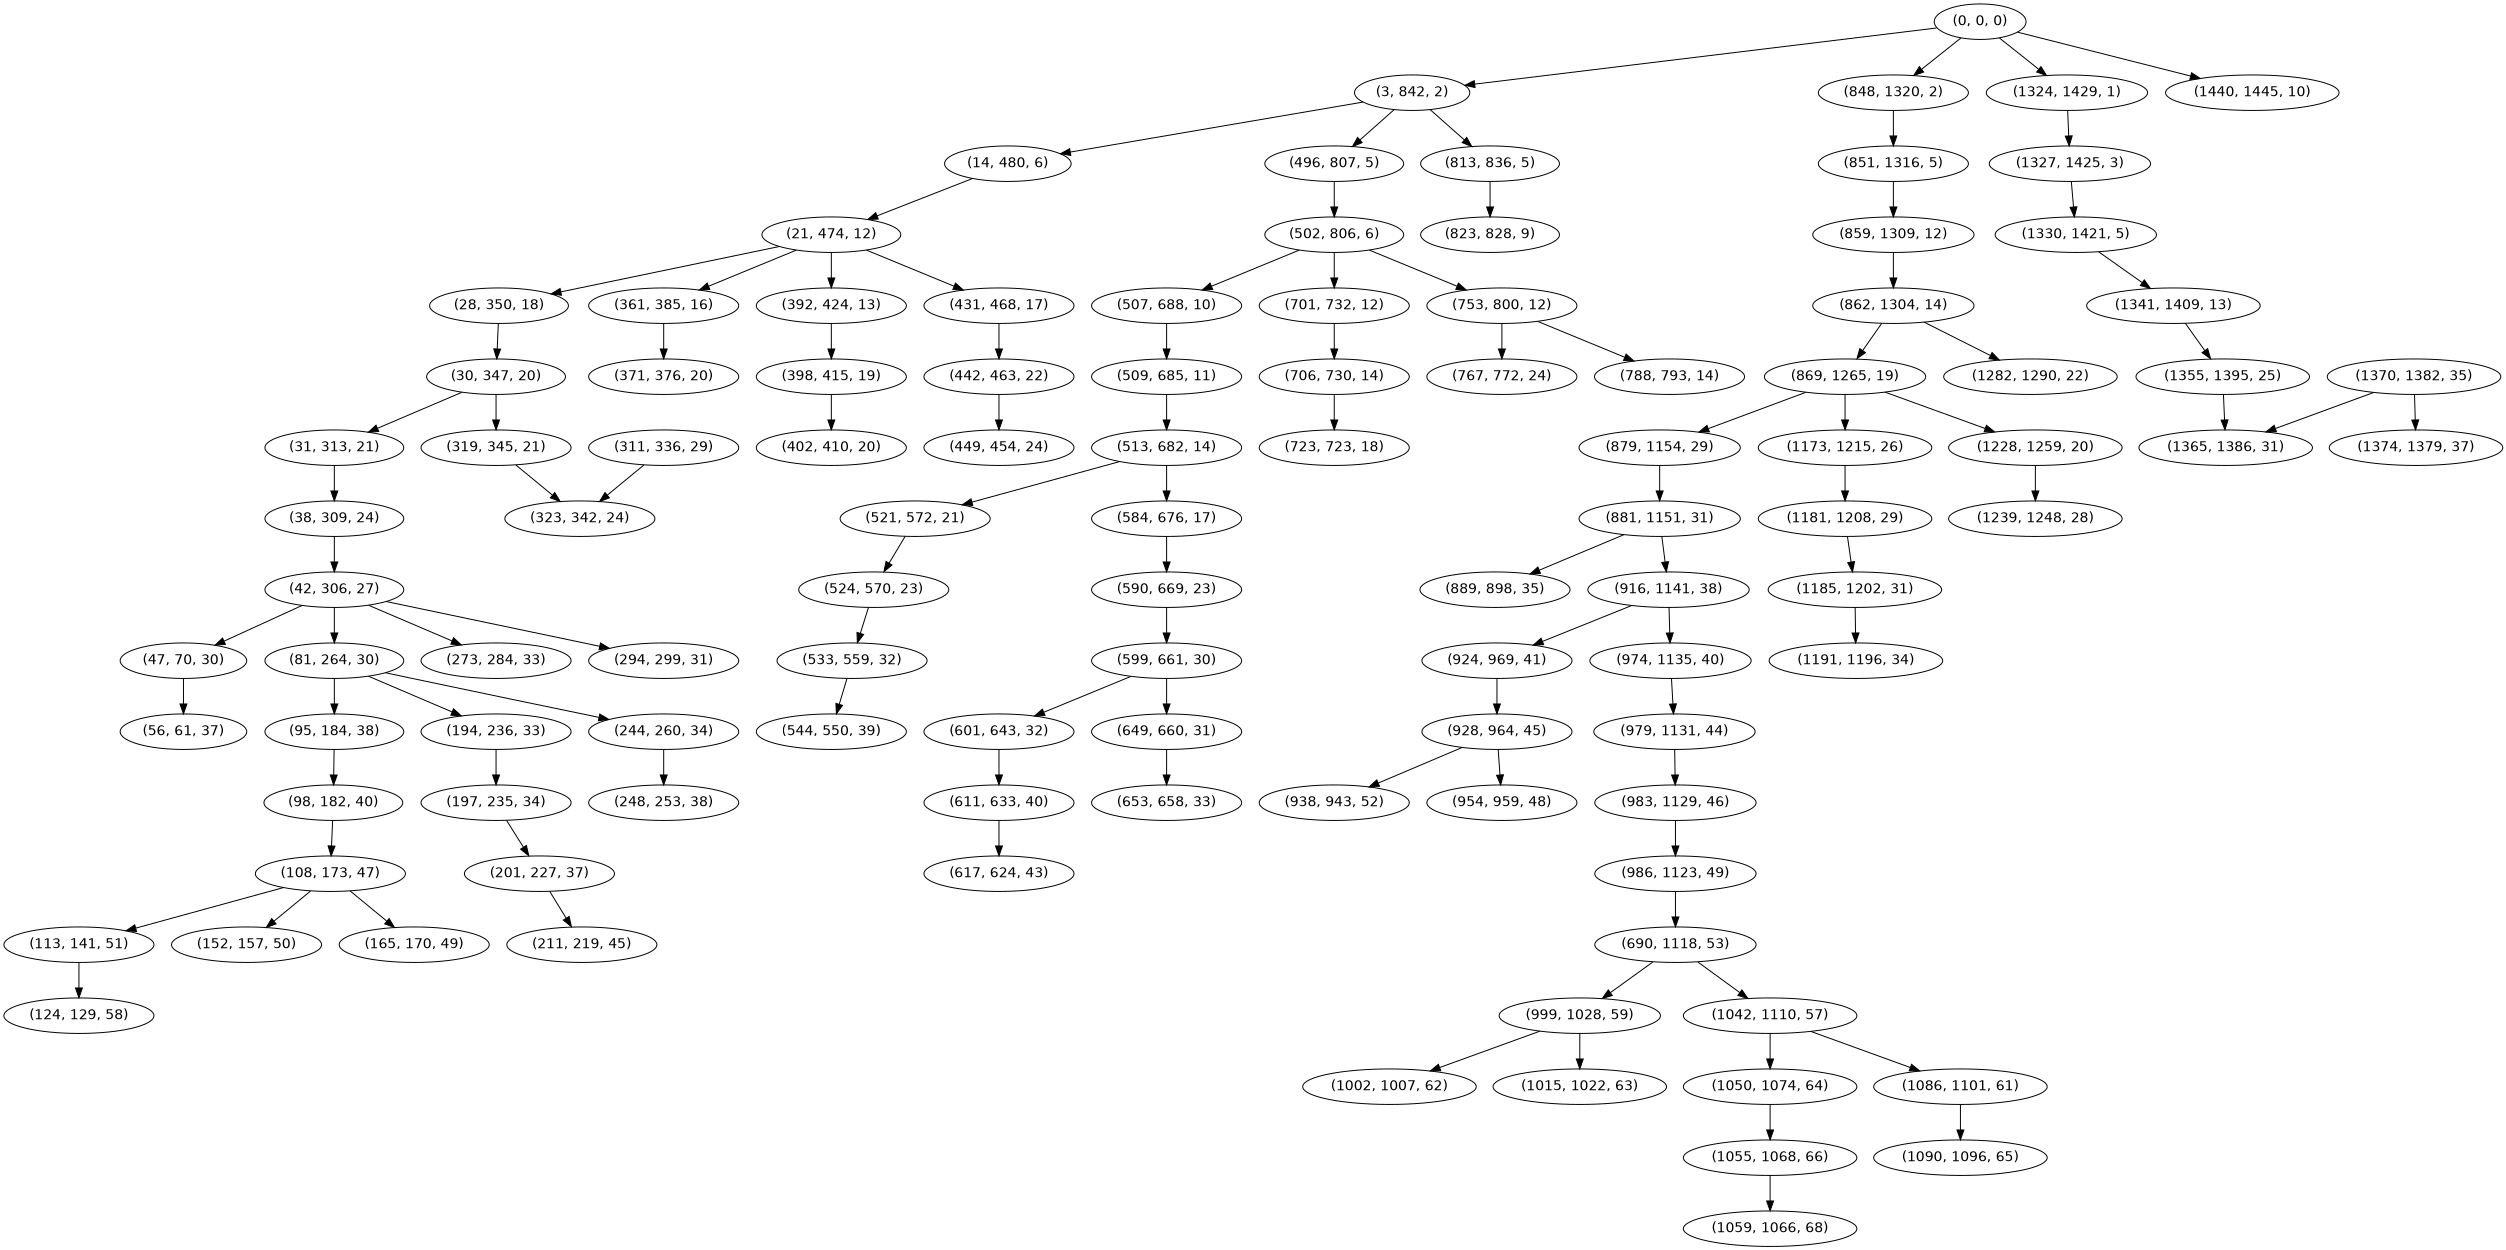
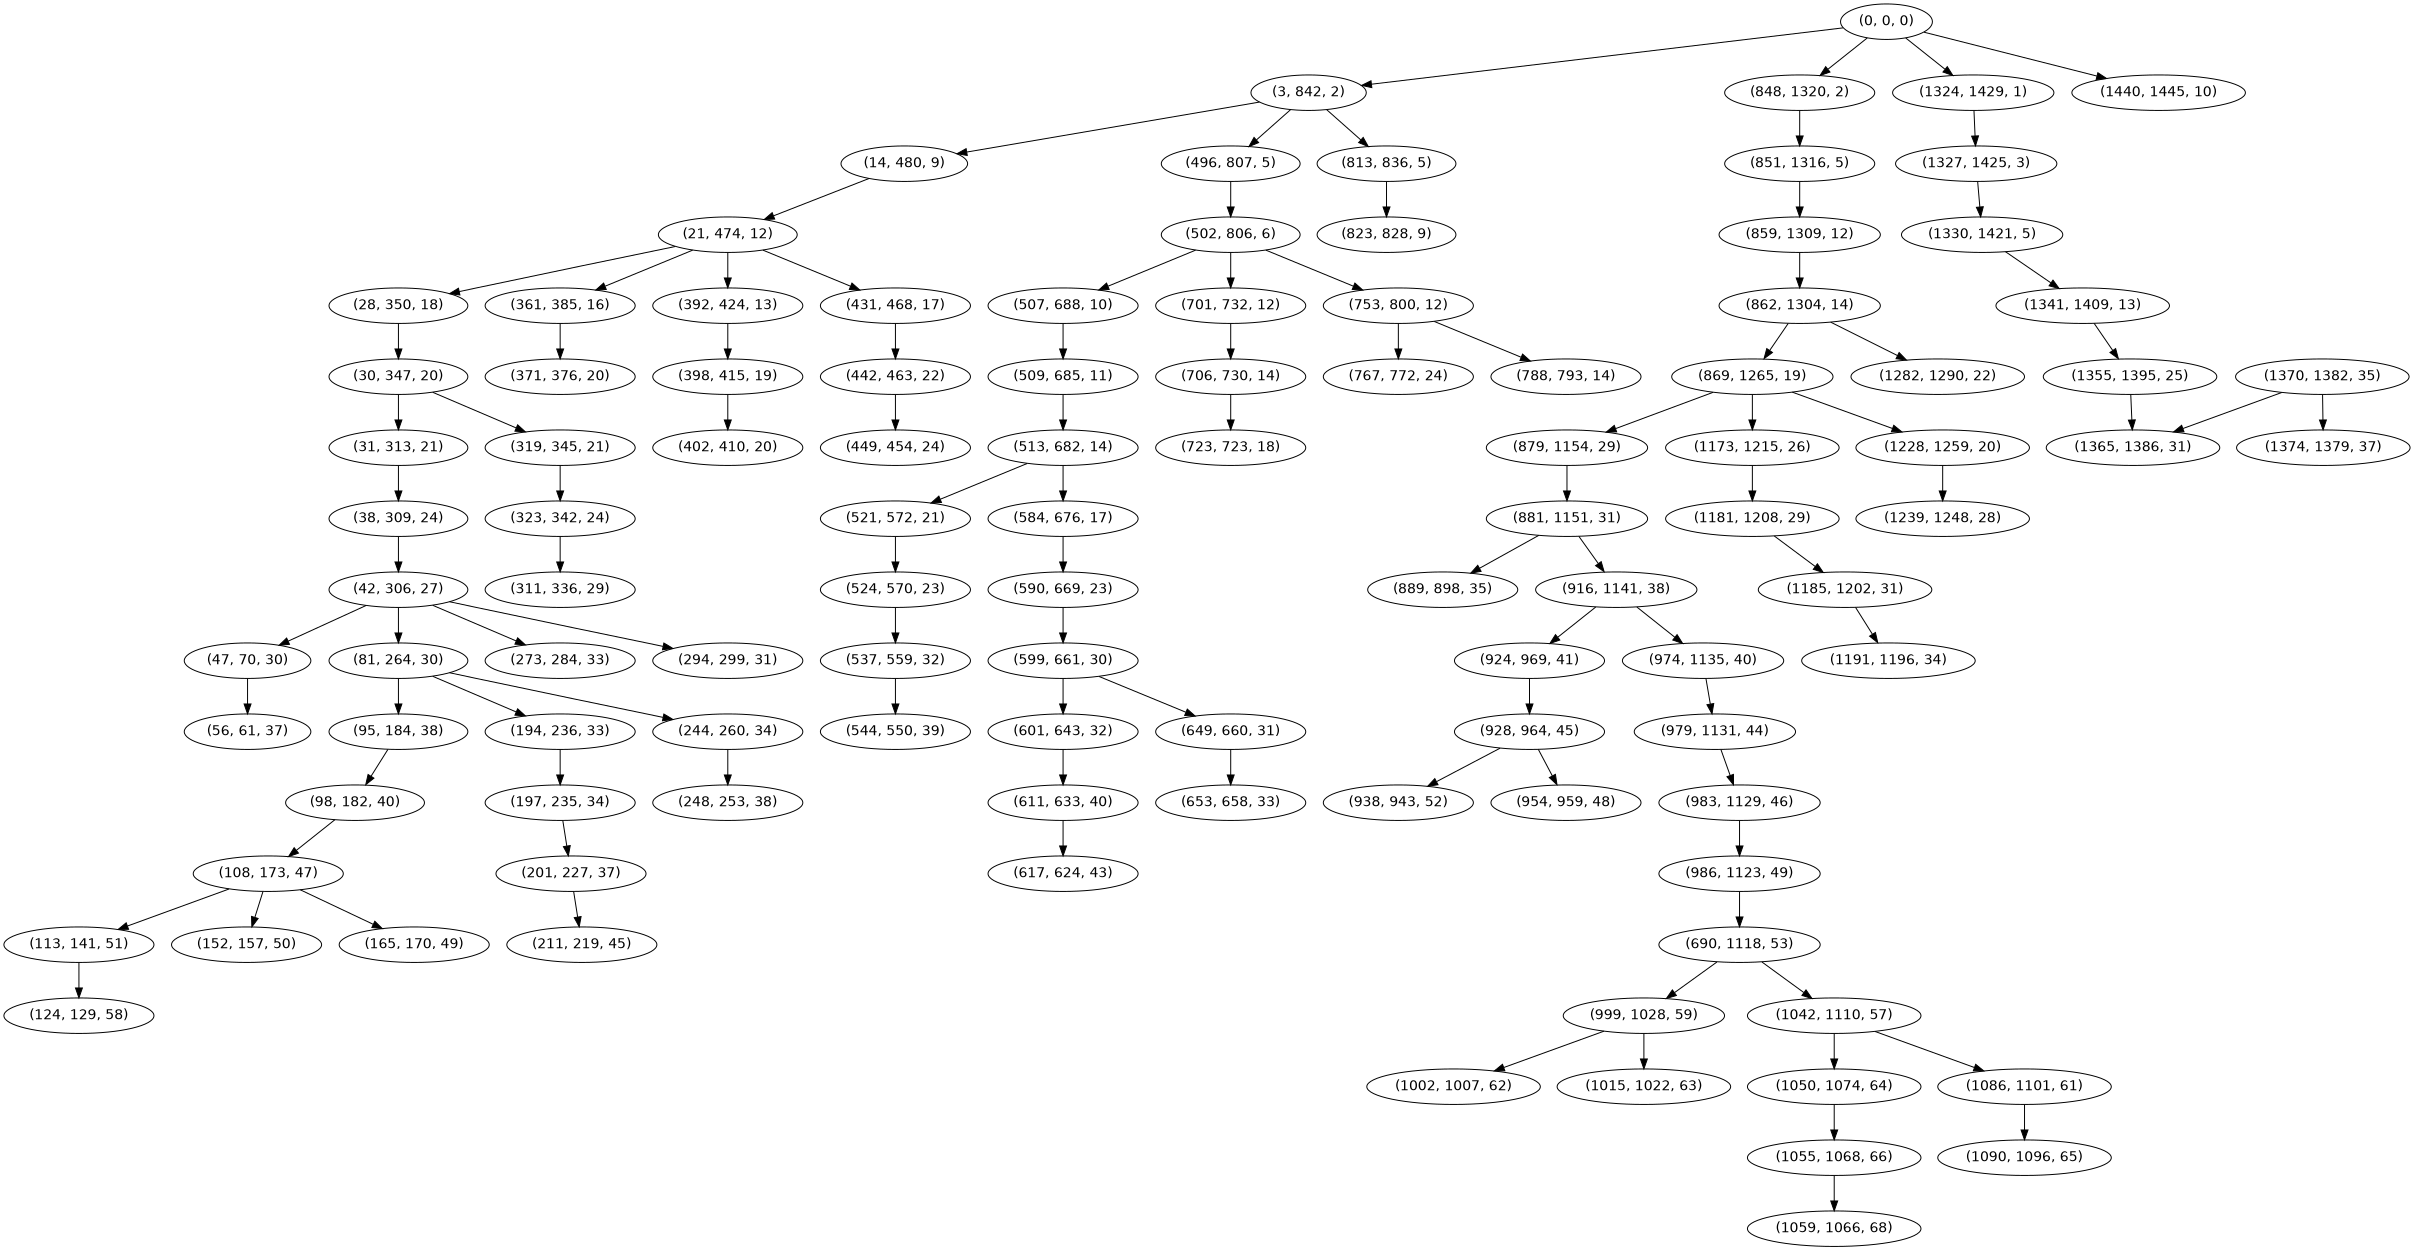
node "(14, 480, 6)": label "(14, 480, 6)" -> "(14, 480, 9)"
edge "(311, 336, 29)" -> "(323, 342, 24)": reversed
node "(533, 559, 32)": label "(533, 559, 32)" -> "(537, 559, 32)"
